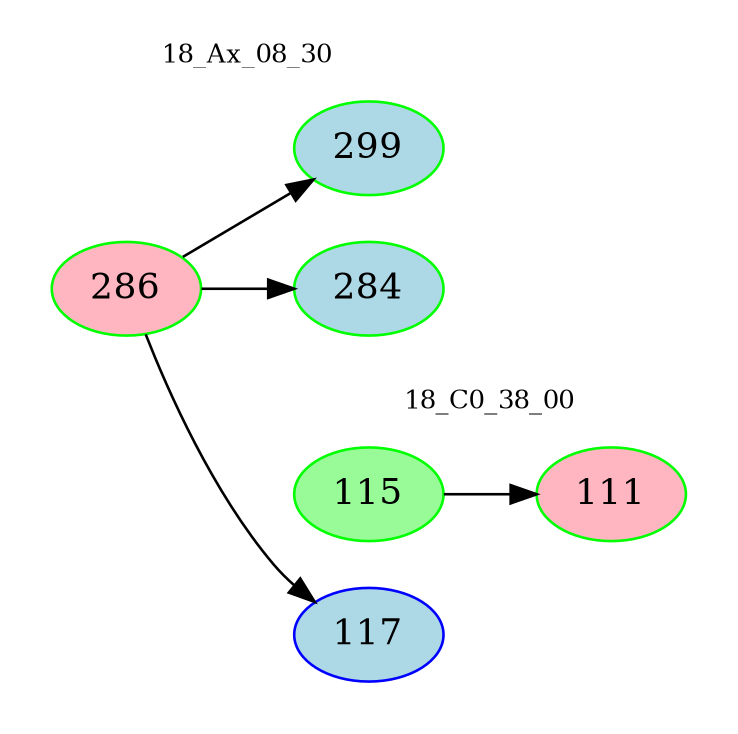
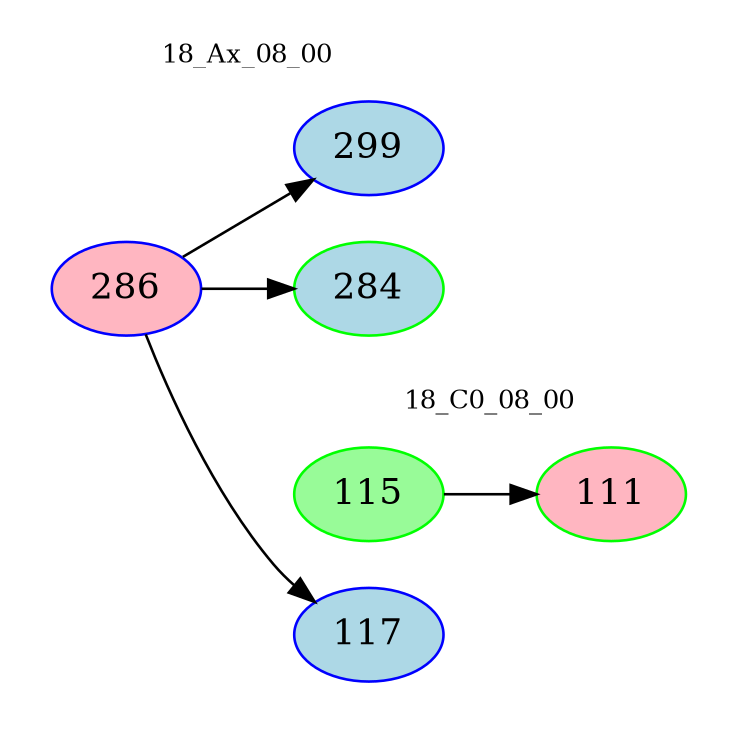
cluster "18_Ax_08_30": label "18_Ax_08_30" -> "18_Ax_08_00"
node "299": color green -> blue
node "286": color green -> blue
cluster "18_C0_38_00": label "18_C0_38_00" -> "18_C0_08_00"
